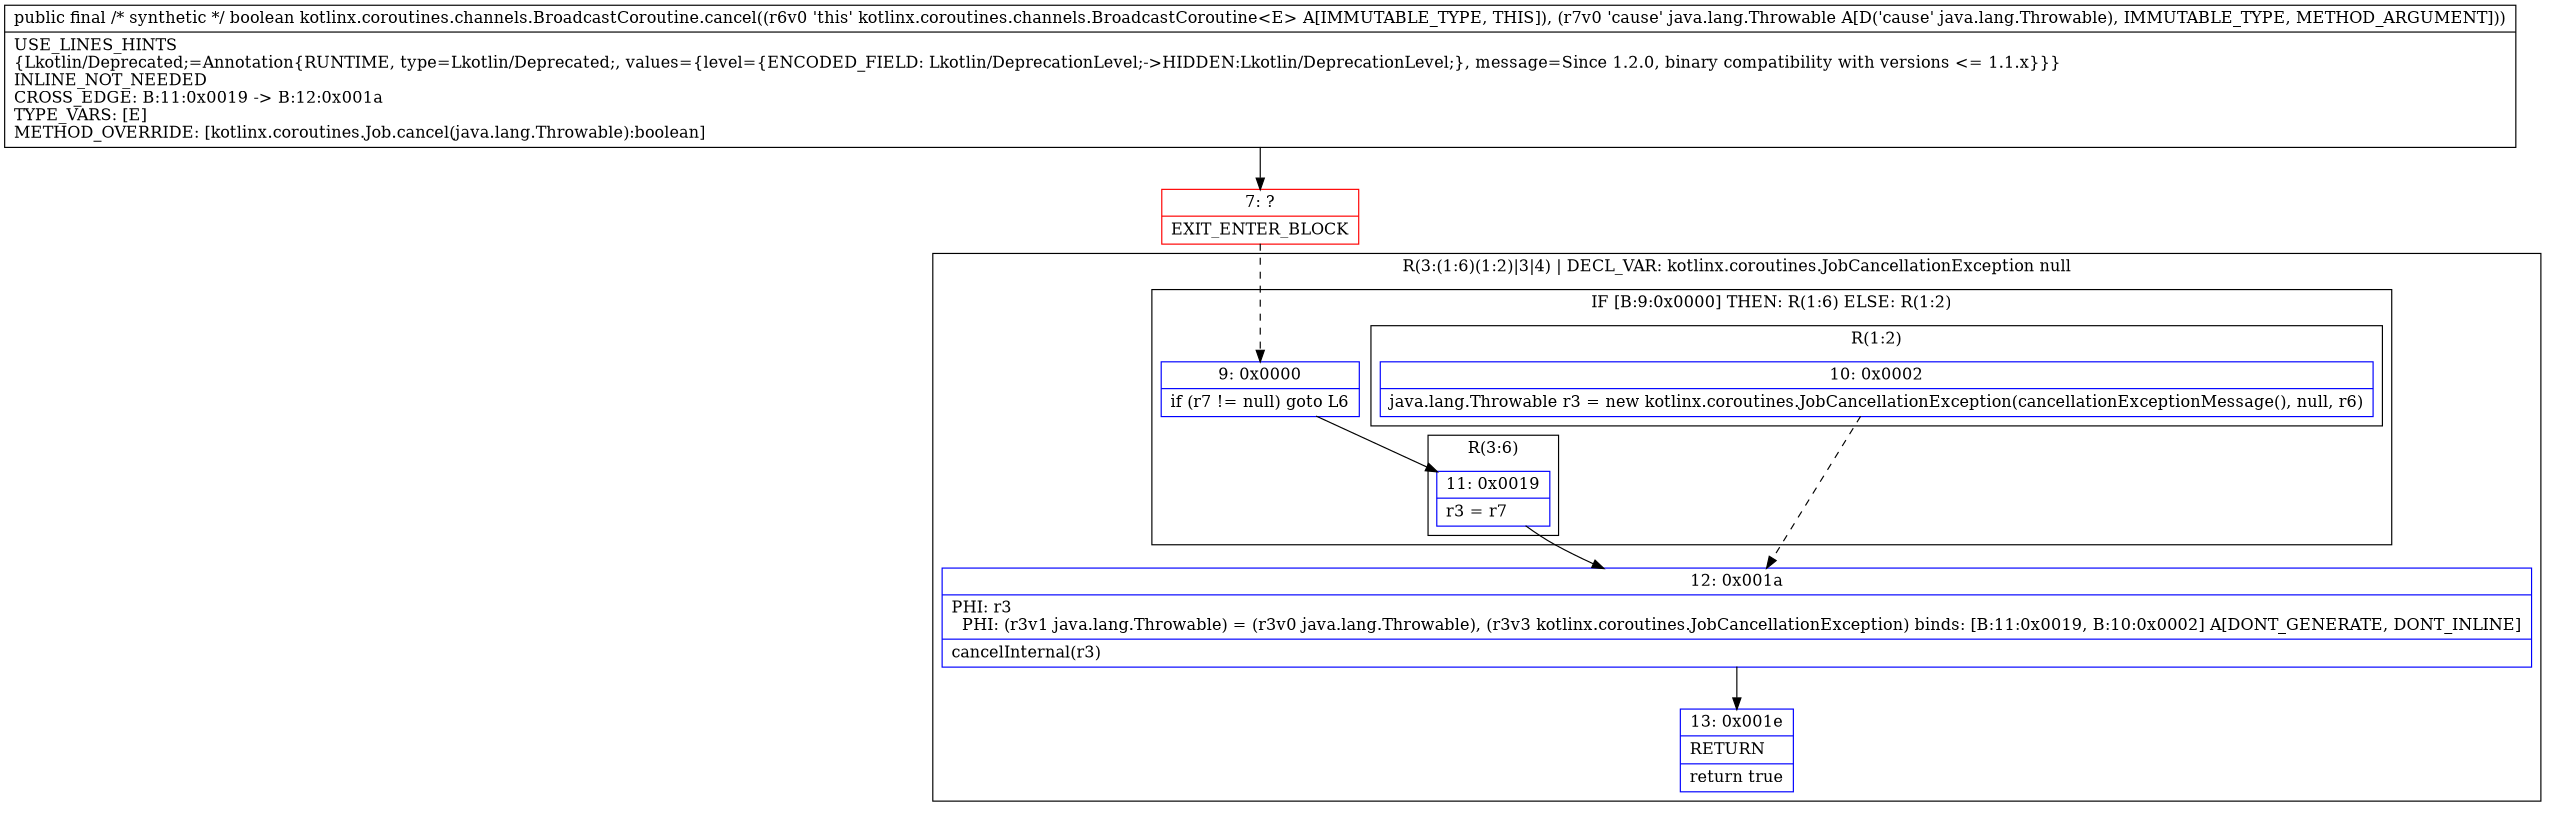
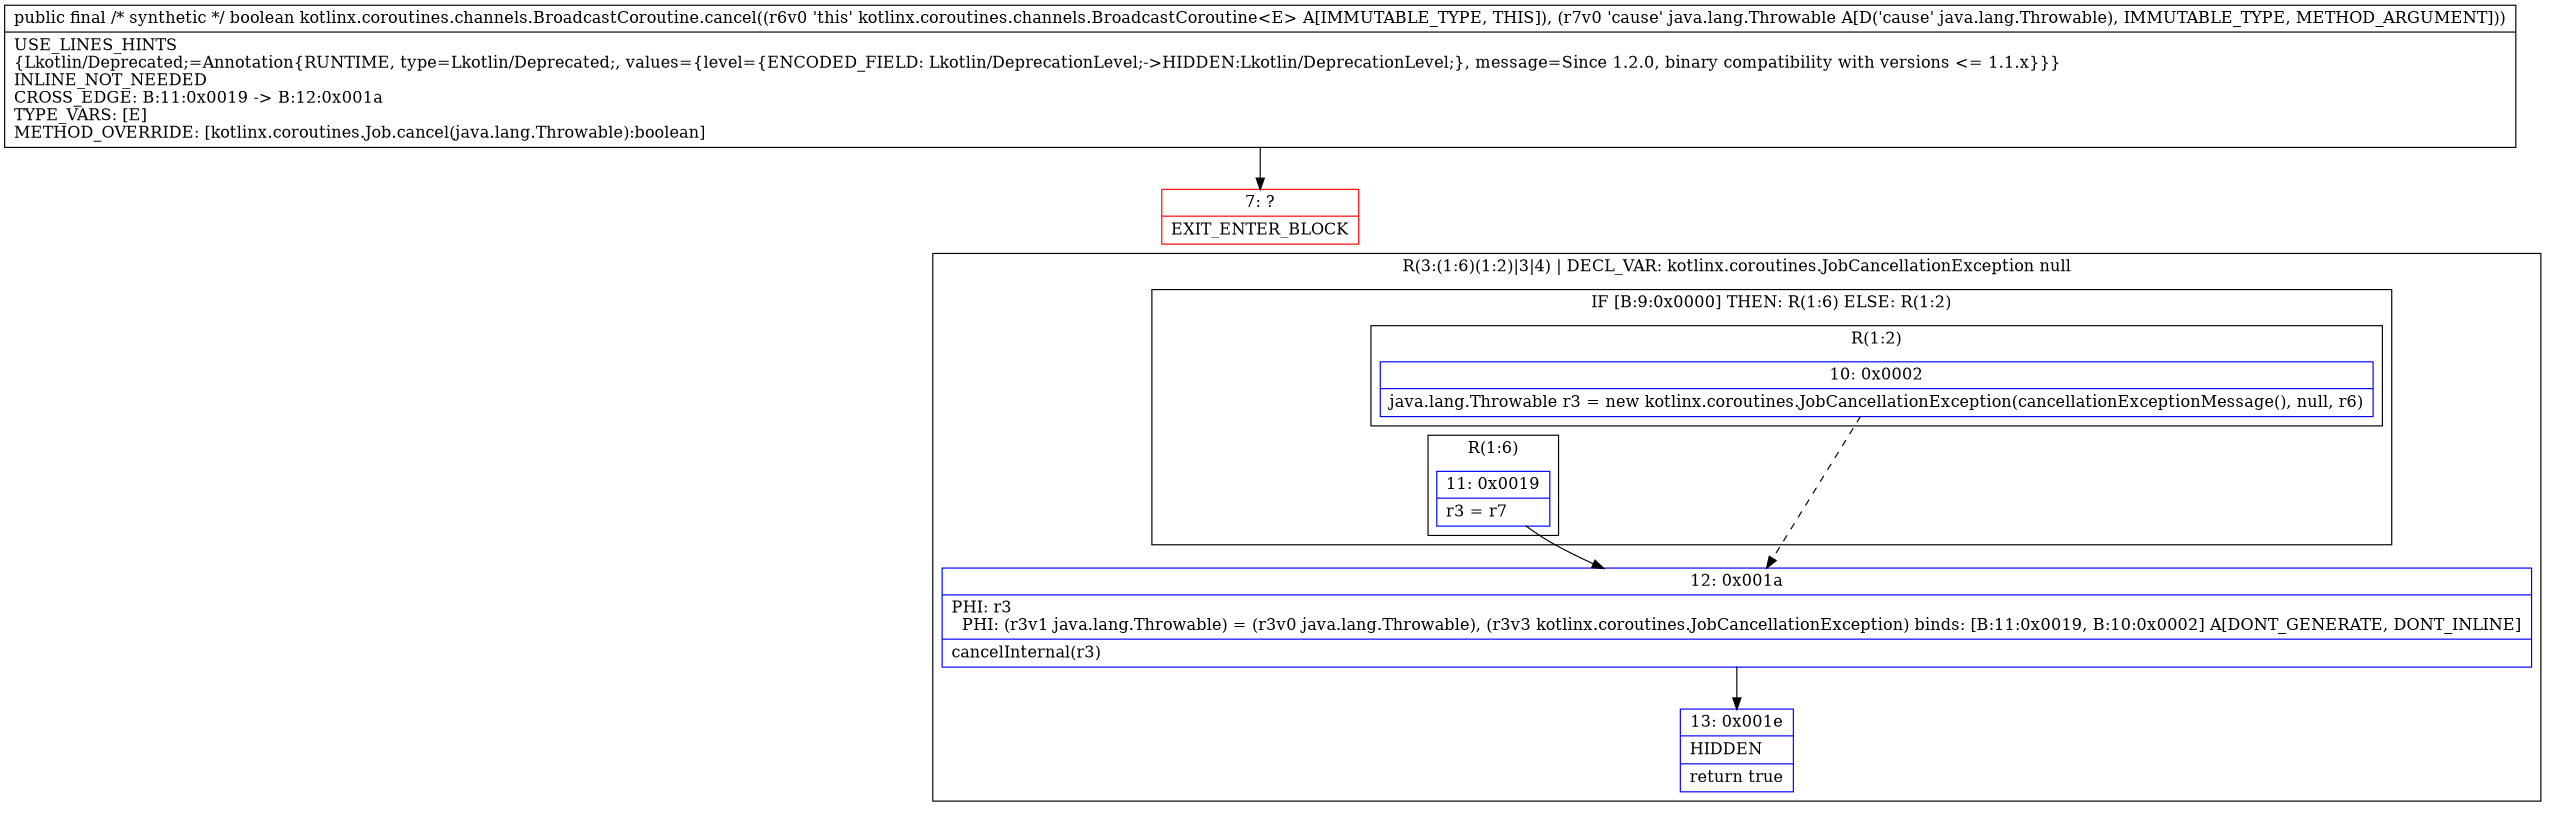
node "9: 0x0000": removed
cluster "R(3:6)": label "R(3:6)" -> "R(1:6)"
node "13: 0x001e": text "RETURN" -> "HIDDEN"
